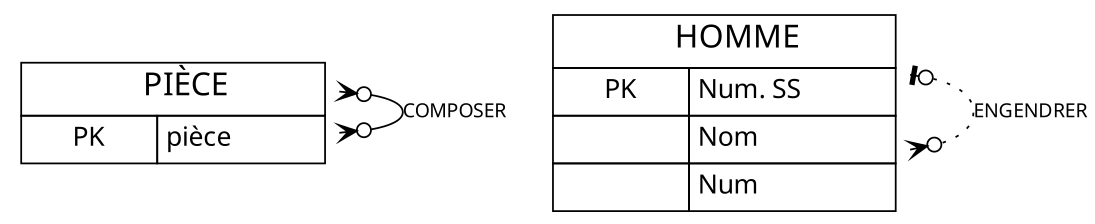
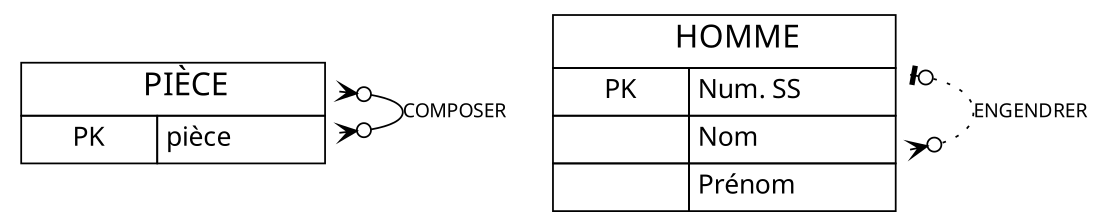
node "HOMME": text "Num" -> "Prénom"
